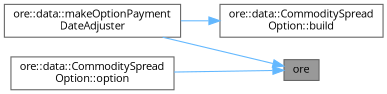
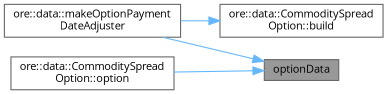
node "ore": label "ore" -> "optionData"
